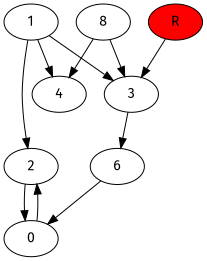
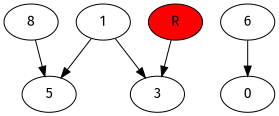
edge "8" -> "3": removed
node "4": label "4" -> "5"
edge "3" -> "6": removed
node "2": removed
